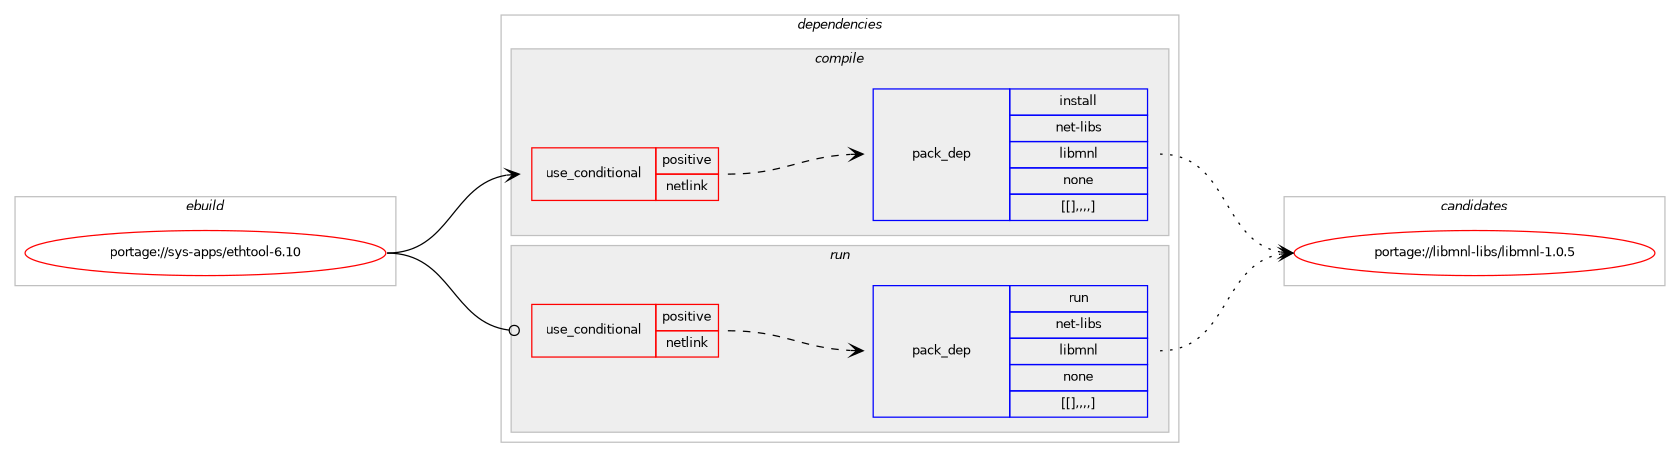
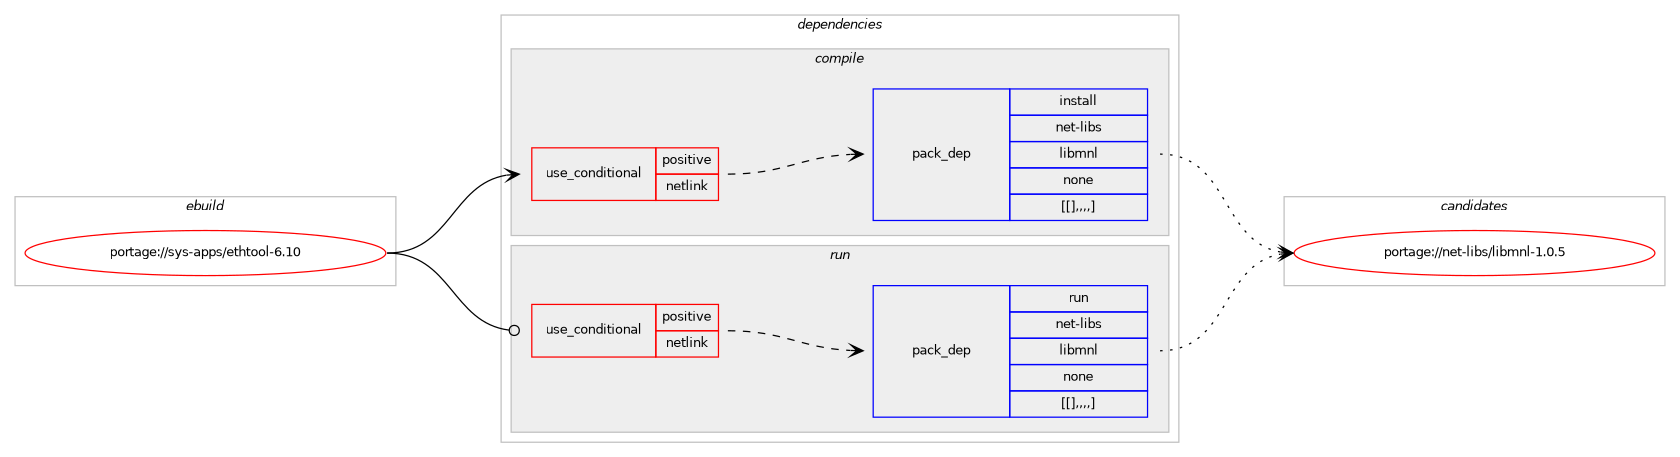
node "portage://libmnl-libs/libmnl-1.0.5": label "portage://libmnl-libs/libmnl-1.0.5" -> "portage://net-libs/libmnl-1.0.5"
